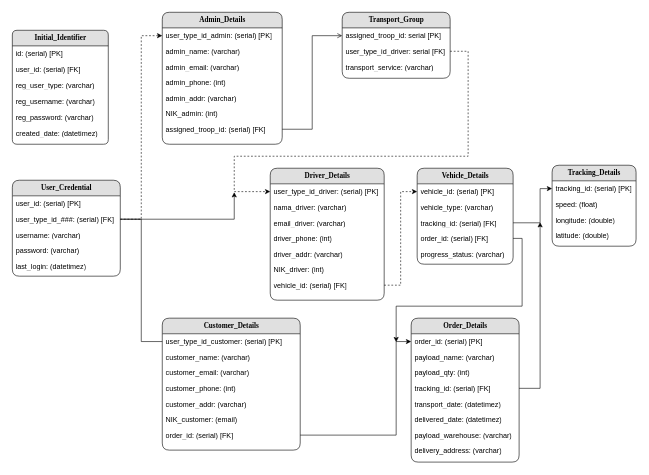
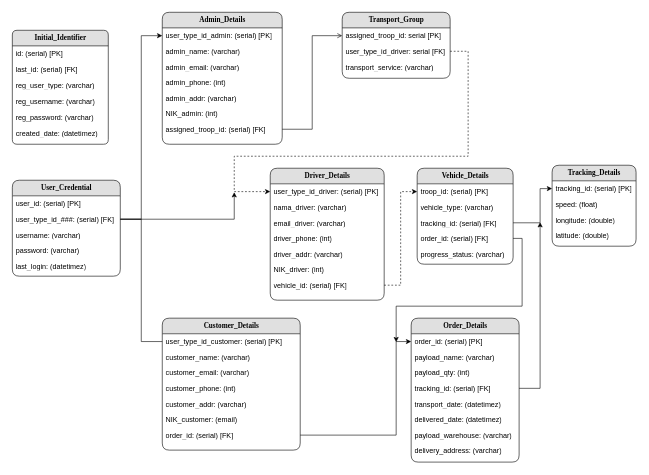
node "user_id: (serial) [FK]": label "user_id: (serial) [FK]" -> "last_id: (serial) [FK]"
edge "user_type_id_###: (serial) [FK]" -> "user_type_id_admin: (serial) [PK]": style dashed -> solid
node "vehicle_id: (serial) [PK]": label "vehicle_id: (serial) [PK]" -> "troop_id: (serial) [PK]"
